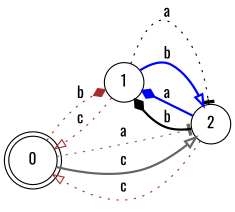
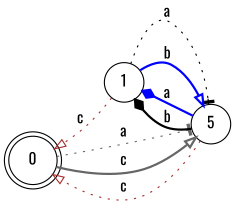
edge "0" -> "1": removed, label "b"
node "2": label "2" -> "5"
